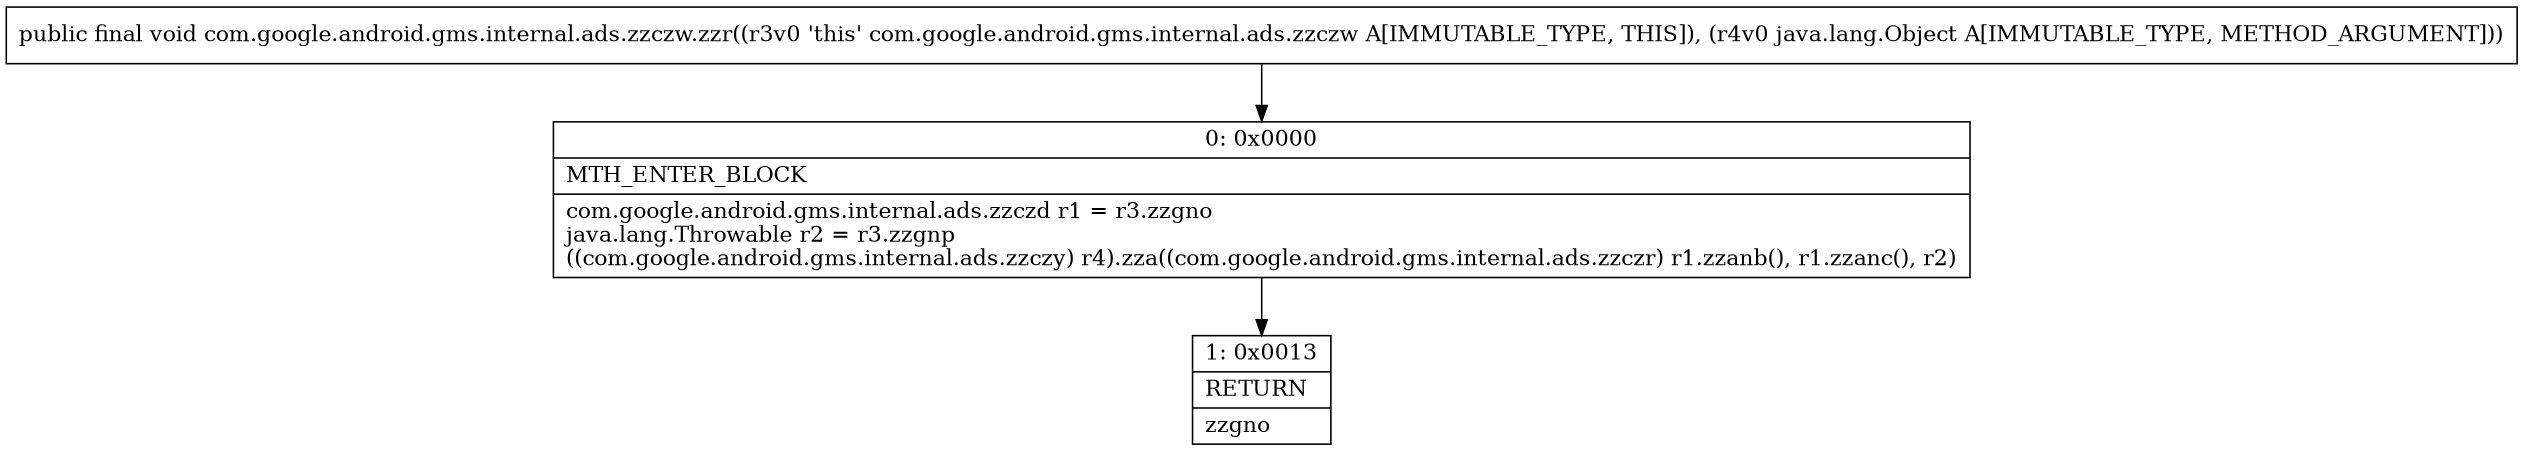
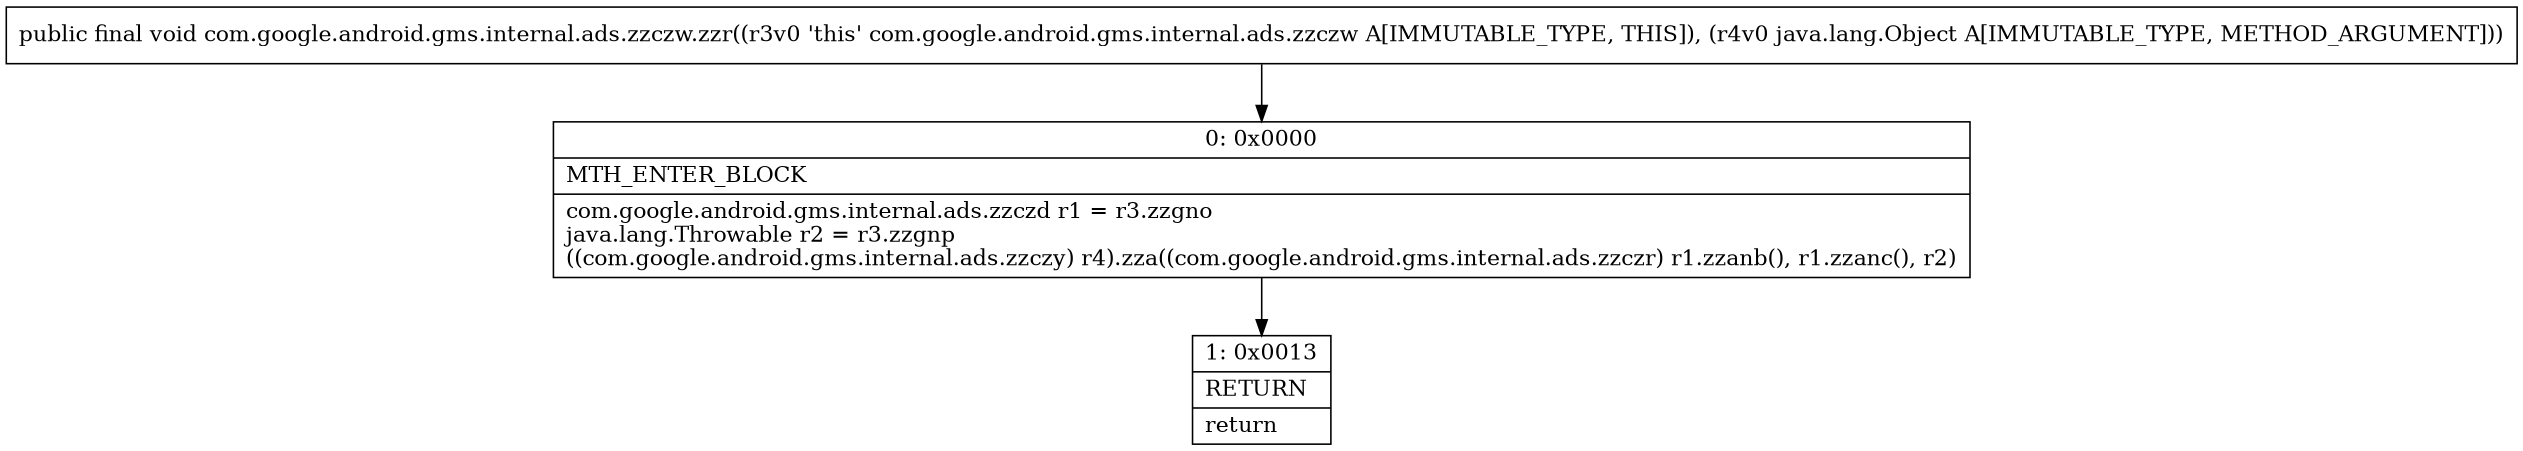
node "1: 0x0013": text "zzgno" -> "return"
